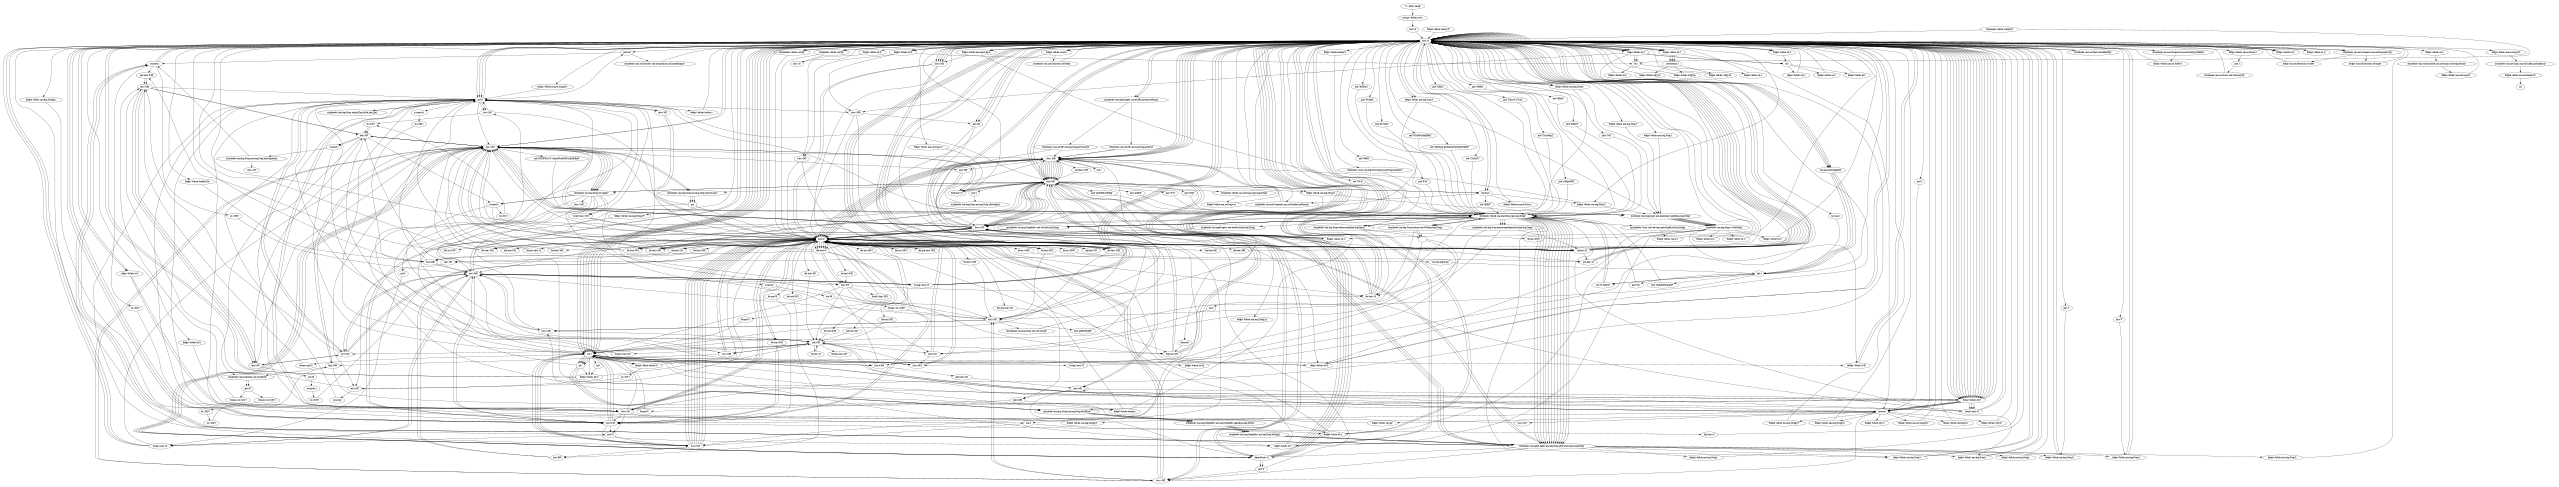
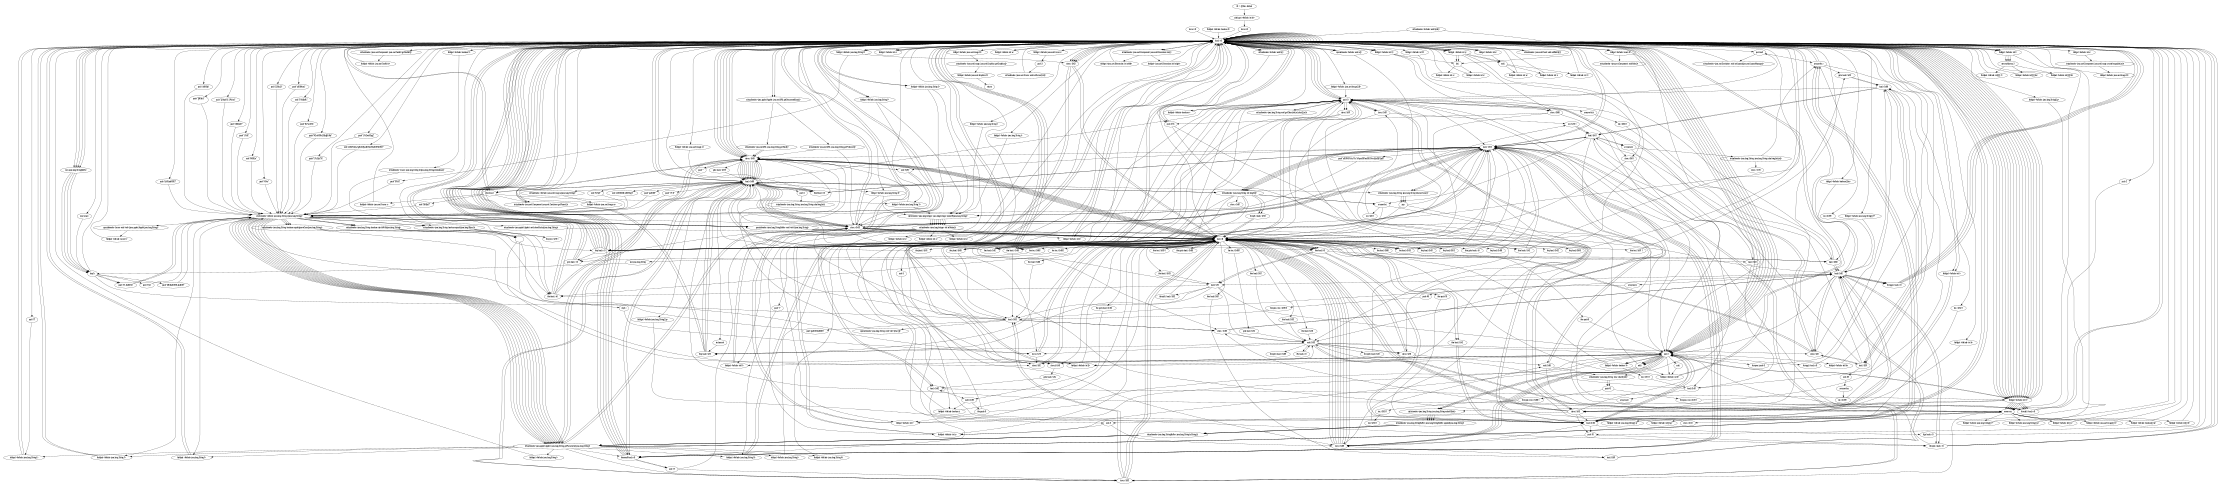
edge "virtualinvoke <AnFade: void b()>" -> "store.r i0": removed
node "sub": label "sub" -> "return"
edge "push 10" -> "fieldput <AnFade: int l>": now "ifeq push 0" -> "fieldput <AnFade: int l>"
